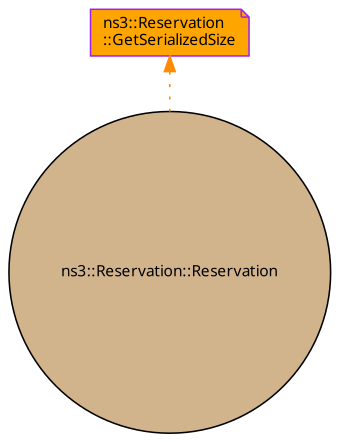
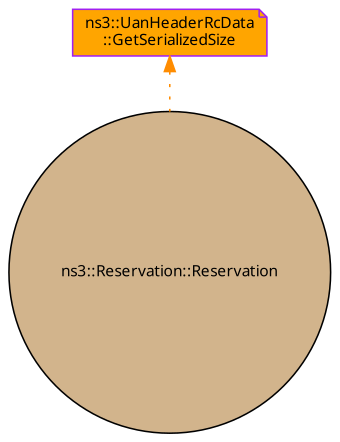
node "ns3::Reservation ::GetSerializedSize": label "ns3::Reservation ::GetSerializedSize" -> "ns3::UanHeaderRcData ::GetSerializedSize"
